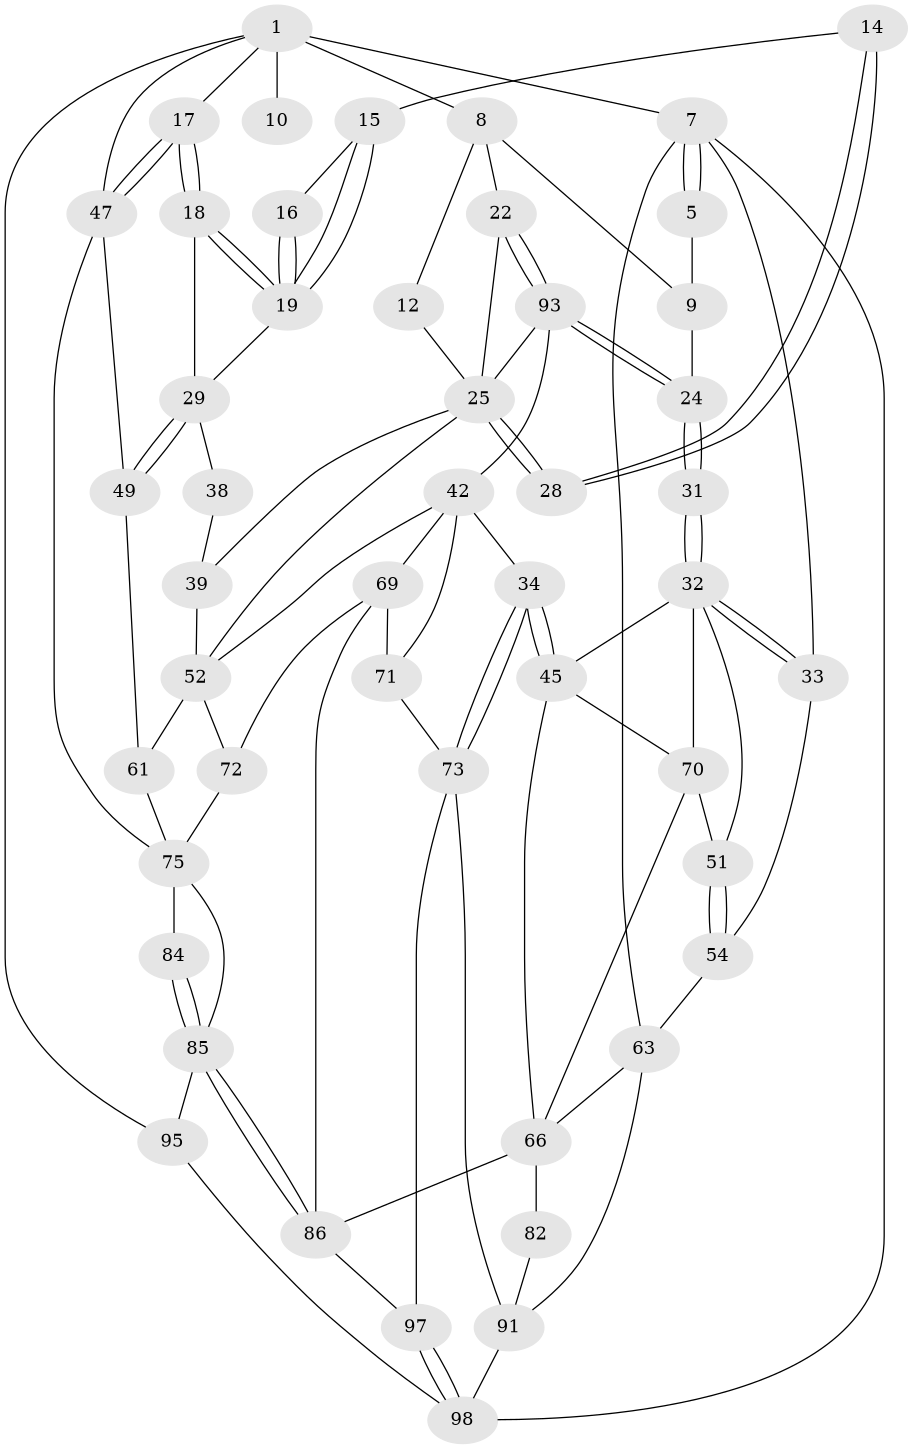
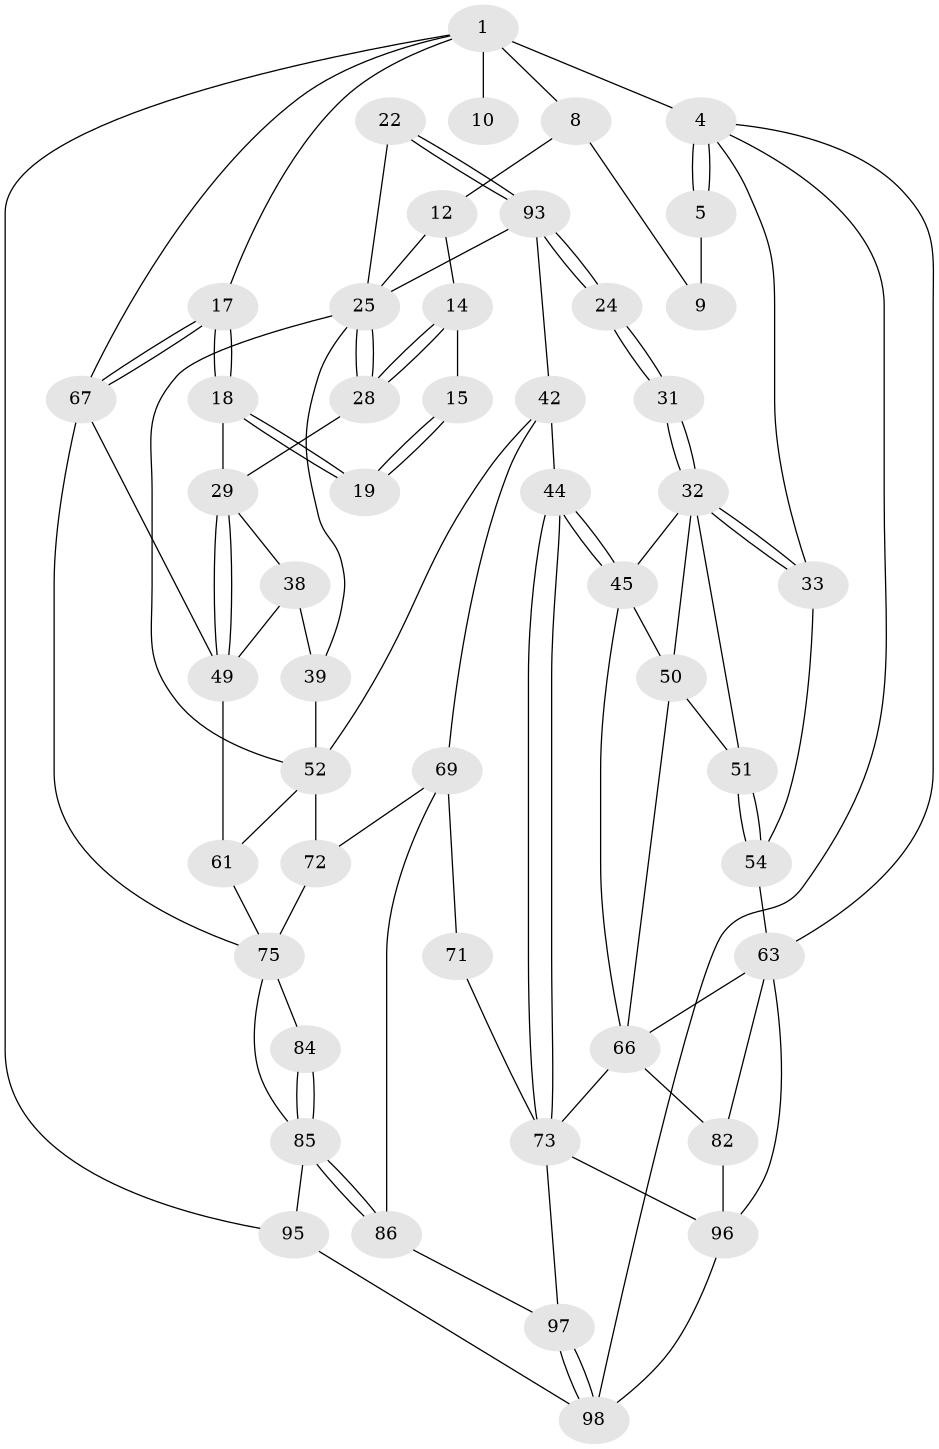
node "7": label "7" -> "4"
edge "8" -- "22": removed
node "47": label "47" -> "67"
node "16": removed
edge "12" -- "14": added
edge "19" -- "29": now "28" -- "29"
edge "9" -- "24": removed
node "34": label "34" -> "44"
edge "42" -- "71": removed
edge "38" -- "49": added
node "70": label "70" -> "50"
edge "63" -- "82": added
edge "66" -- "86": now "66" -- "73"
node "91": label "91" -> "96"
